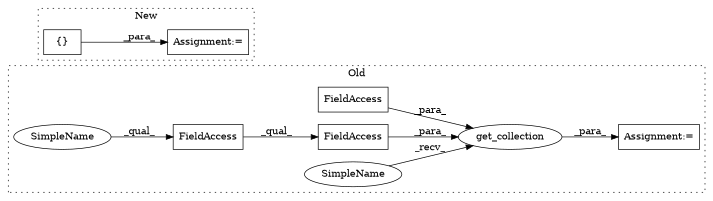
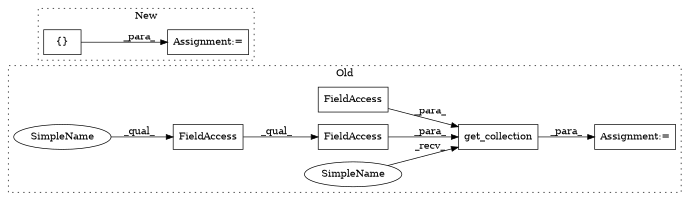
node "get_collection": shape ellipse -> box
